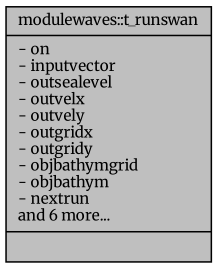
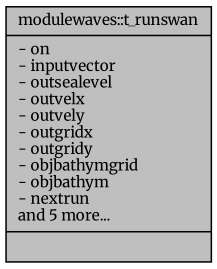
node "modulewaves::t_runswan": text "and 6 more..." -> "and 5 more..."
